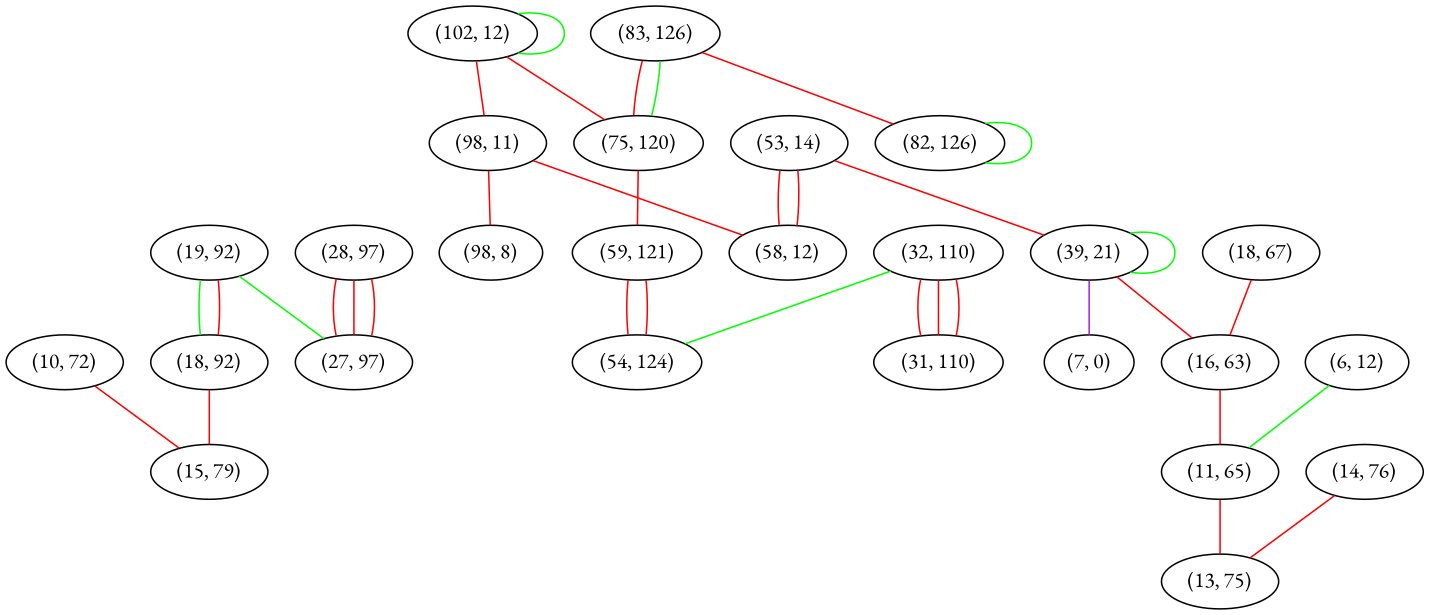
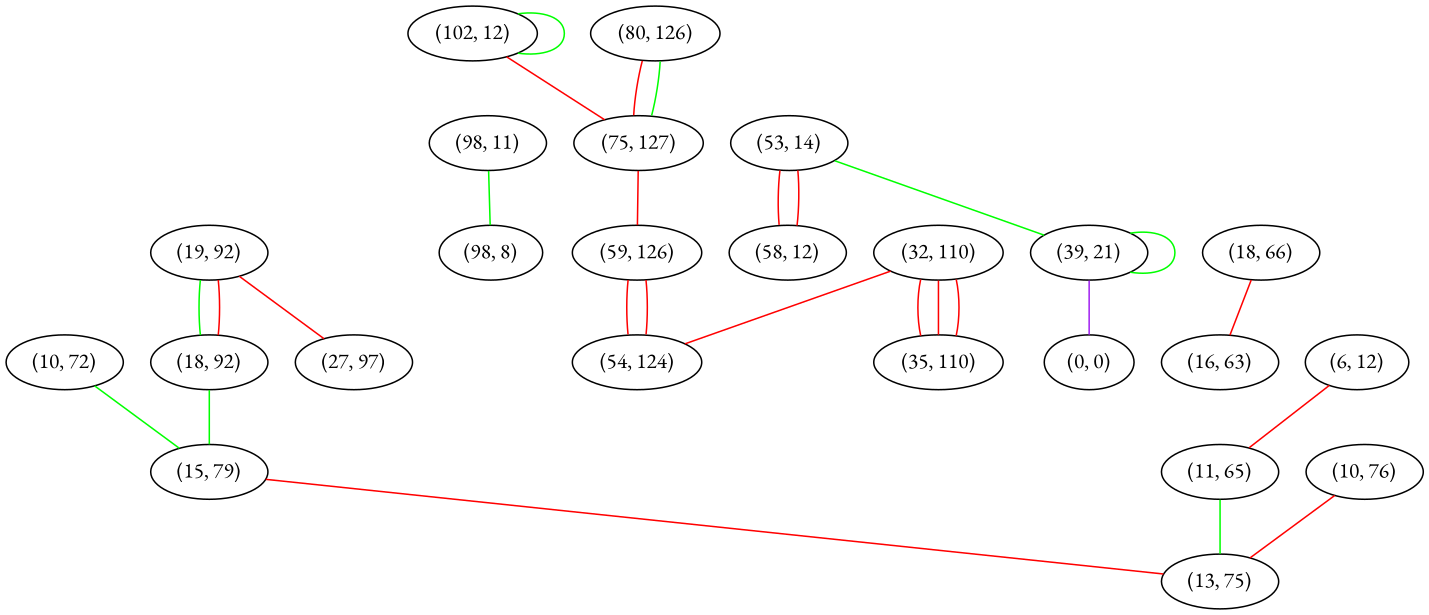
node "(83, 126)": label "(83, 126)" -> "(80, 126)"
edge "(102, 12)" -- "(98, 11)": removed
node "(75, 120)": label "(75, 120)" -> "(75, 127)"
node "(82, 126)": removed
edge "(98, 11)" -- "(58, 12)": removed
edge "(98, 11)" -- "(98, 8)": color red -> green
edge "(53, 14)" -- "(39, 21)": color red -> green
node "(28, 97)": removed
node "(59, 121)": label "(59, 121)" -> "(59, 126)"
node "(18, 67)": label "(18, 67)" -> "(18, 66)"
edge "(32, 110)" -- "(54, 124)": color green -> red
edge "(39, 21)" -- "(16, 63)": removed
edge "(19, 92)" -- "(27, 97)": color green -> red
node "(31, 110)": label "(31, 110)" -> "(35, 110)"
node "(7, 0)": label "(7, 0)" -> "(0, 0)"
edge "(10, 72)" -- "(15, 79)": color red -> green
edge "(18, 92)" -- "(15, 79)": color red -> green
edge "(16, 63)" -- "(11, 65)": removed
edge "(6, 12)" -- "(11, 65)": color green -> red
node "(14, 76)": label "(14, 76)" -> "(10, 76)"
edge "(15, 79)" -- "(13, 75)": added
edge "(11, 65)" -- "(13, 75)": color red -> green
